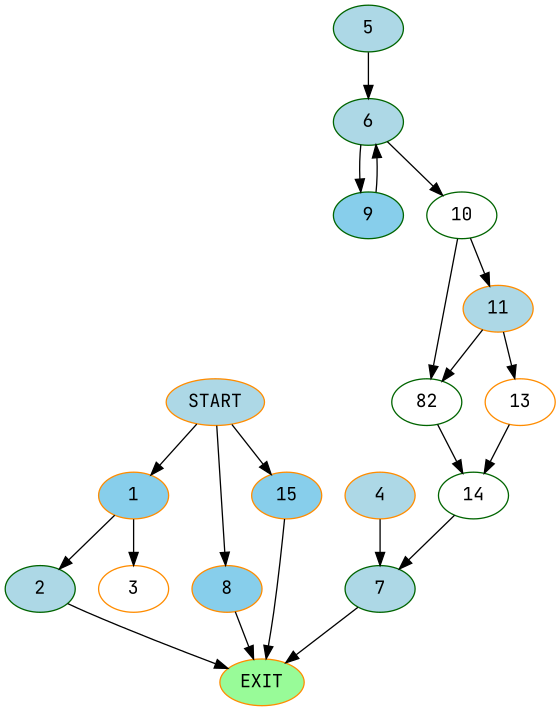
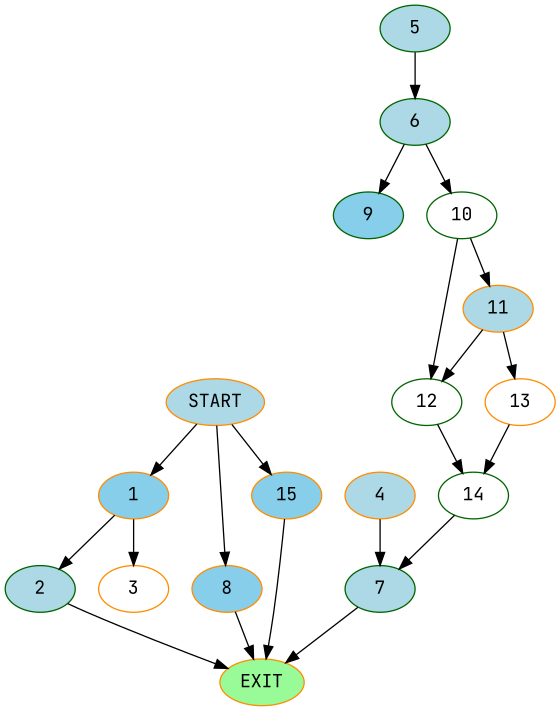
edge "9" -> "6": removed
node "82": label "82" -> "12"
